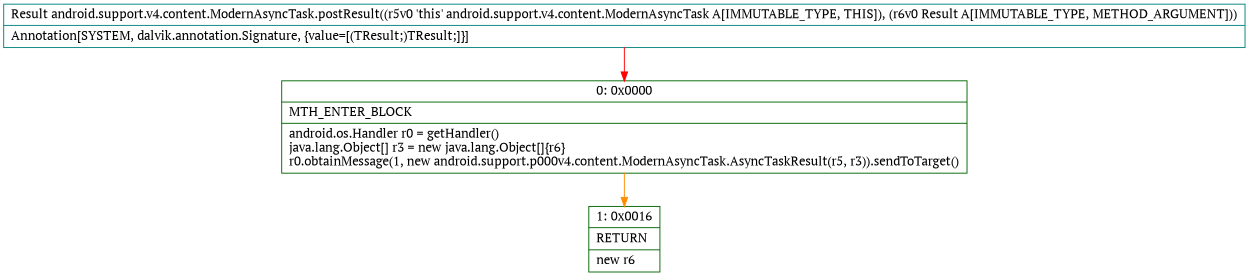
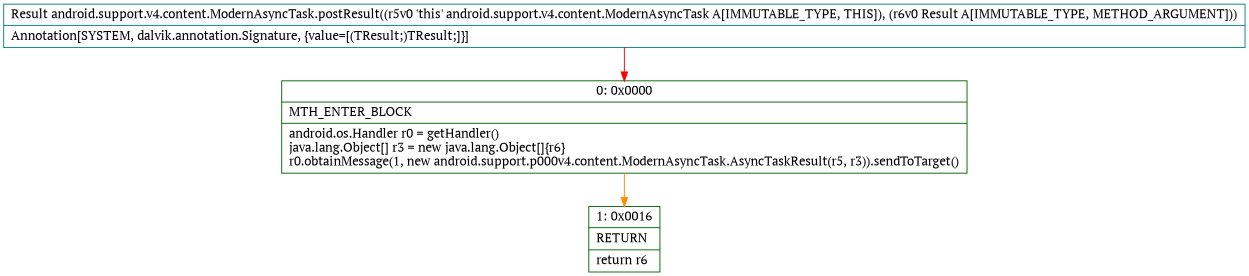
node "1: 0x0016": text "new r6" -> "return r6"
